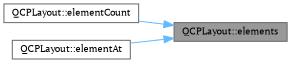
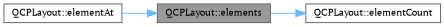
edge "QCPLayout::elementCount" -> "QCPLayout::elements": reversed
